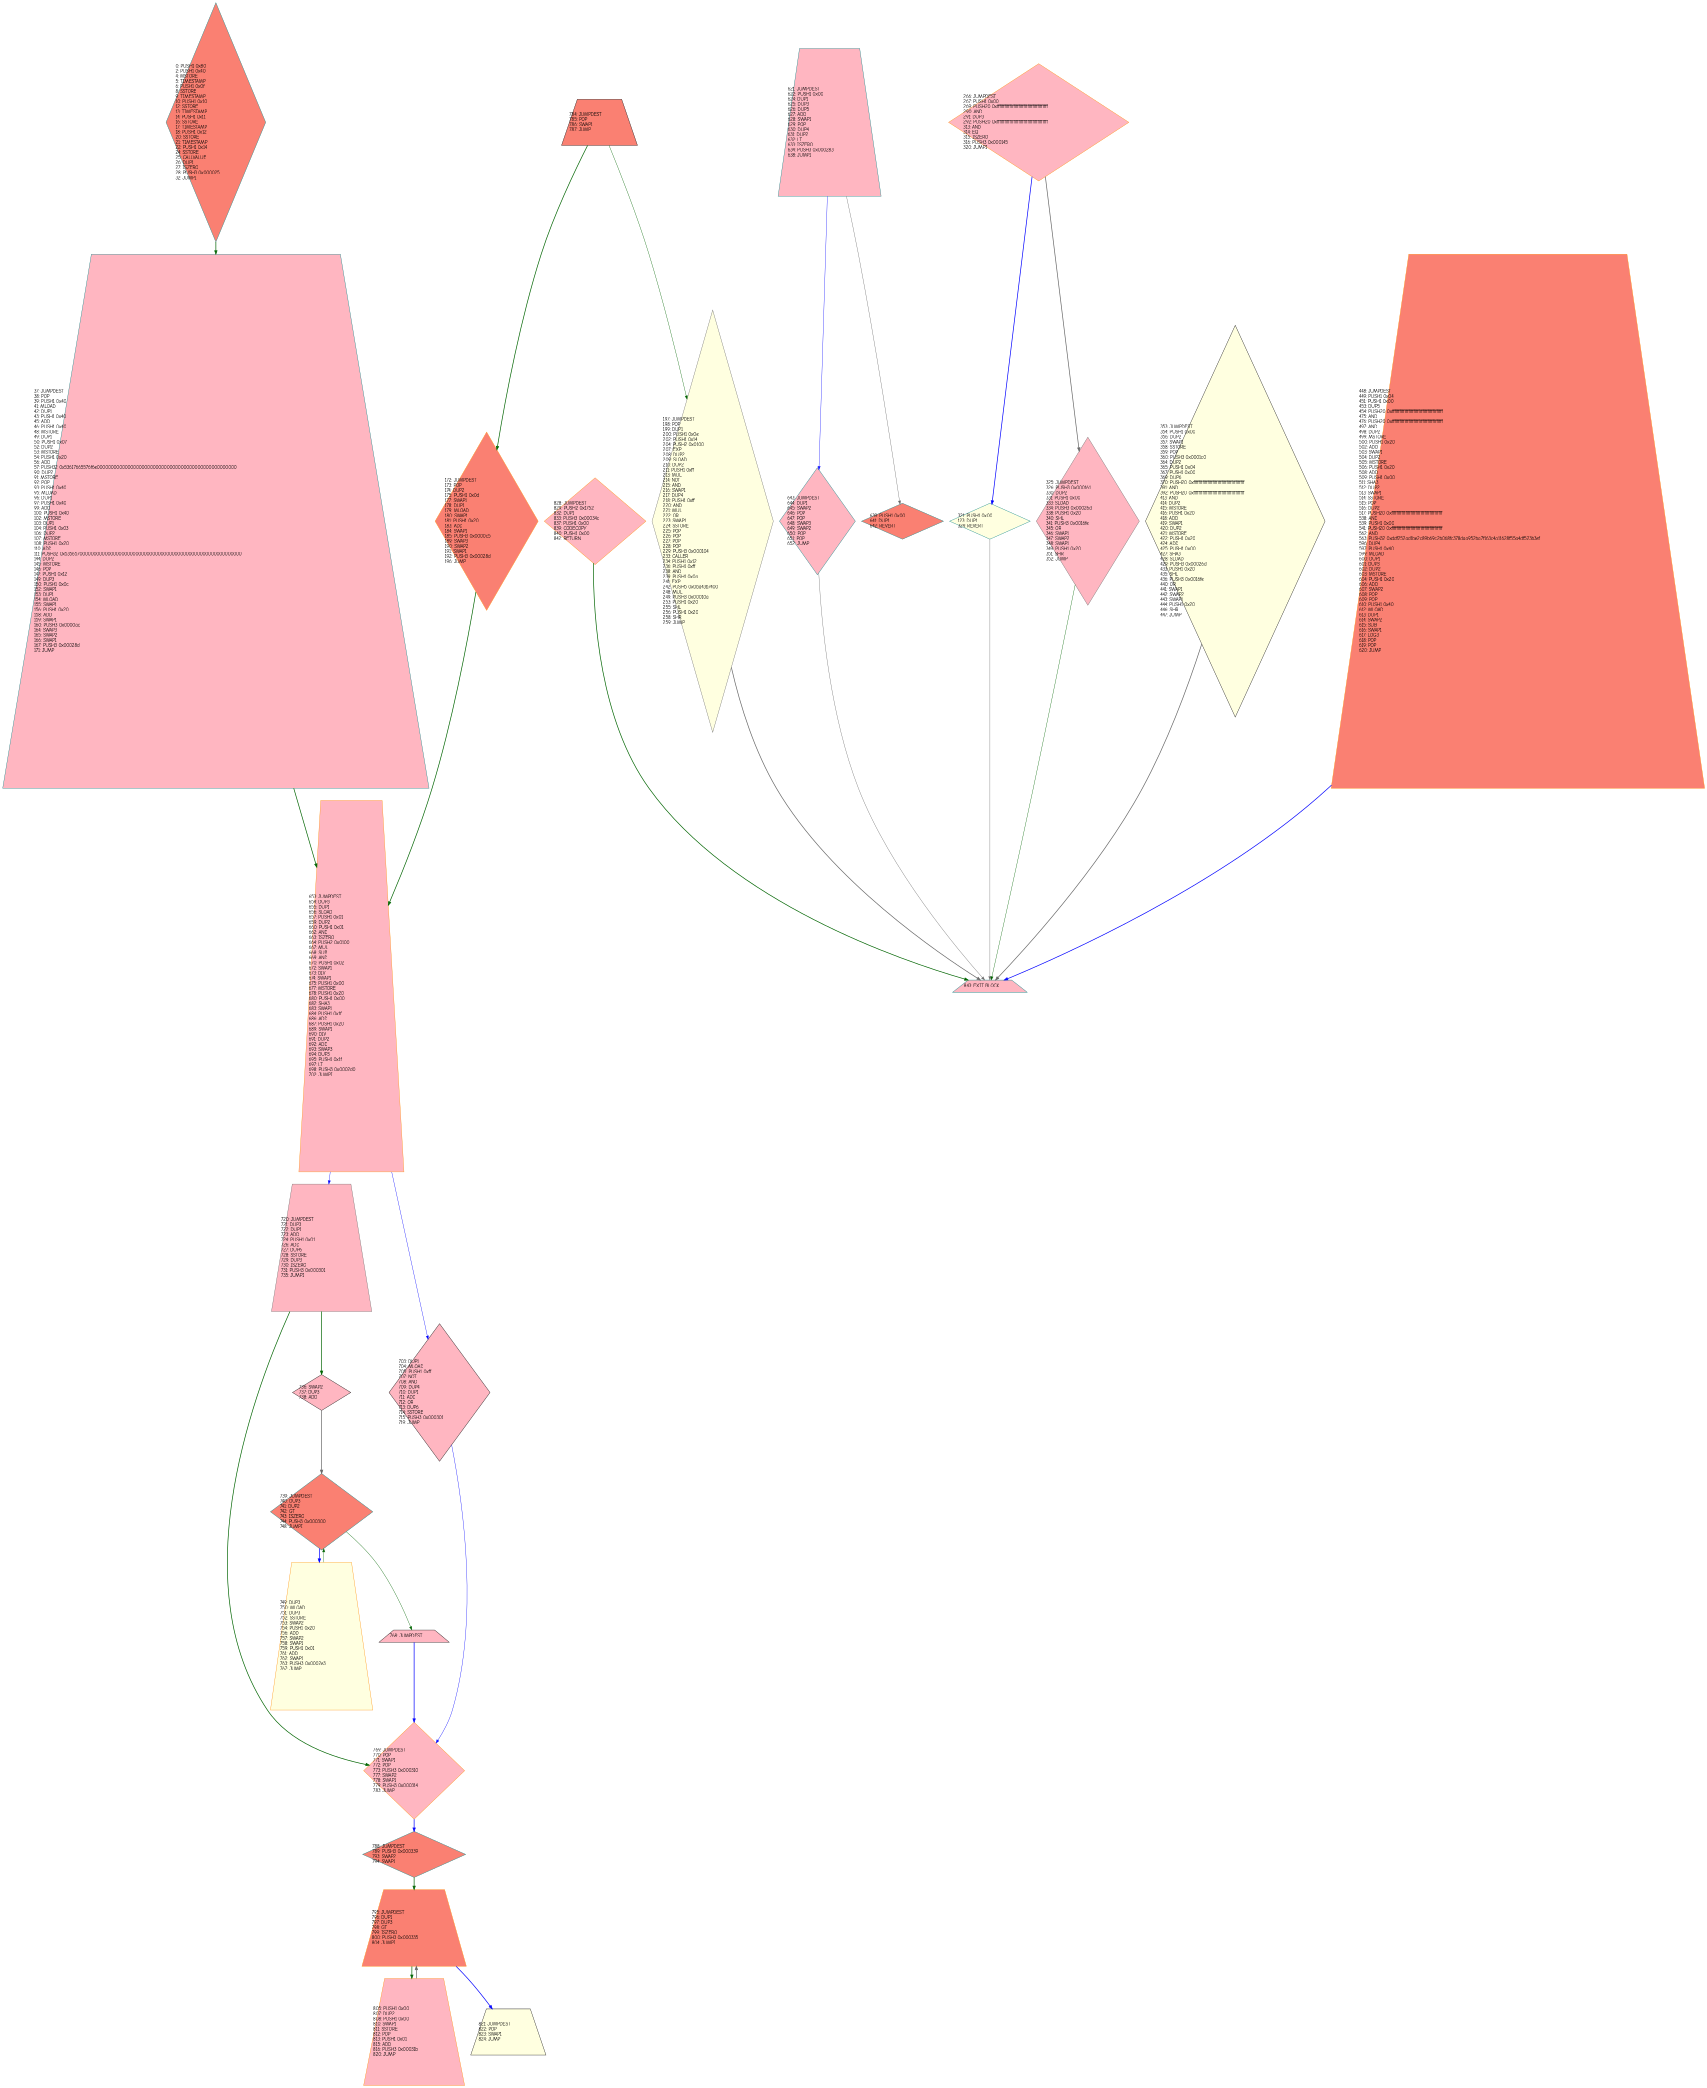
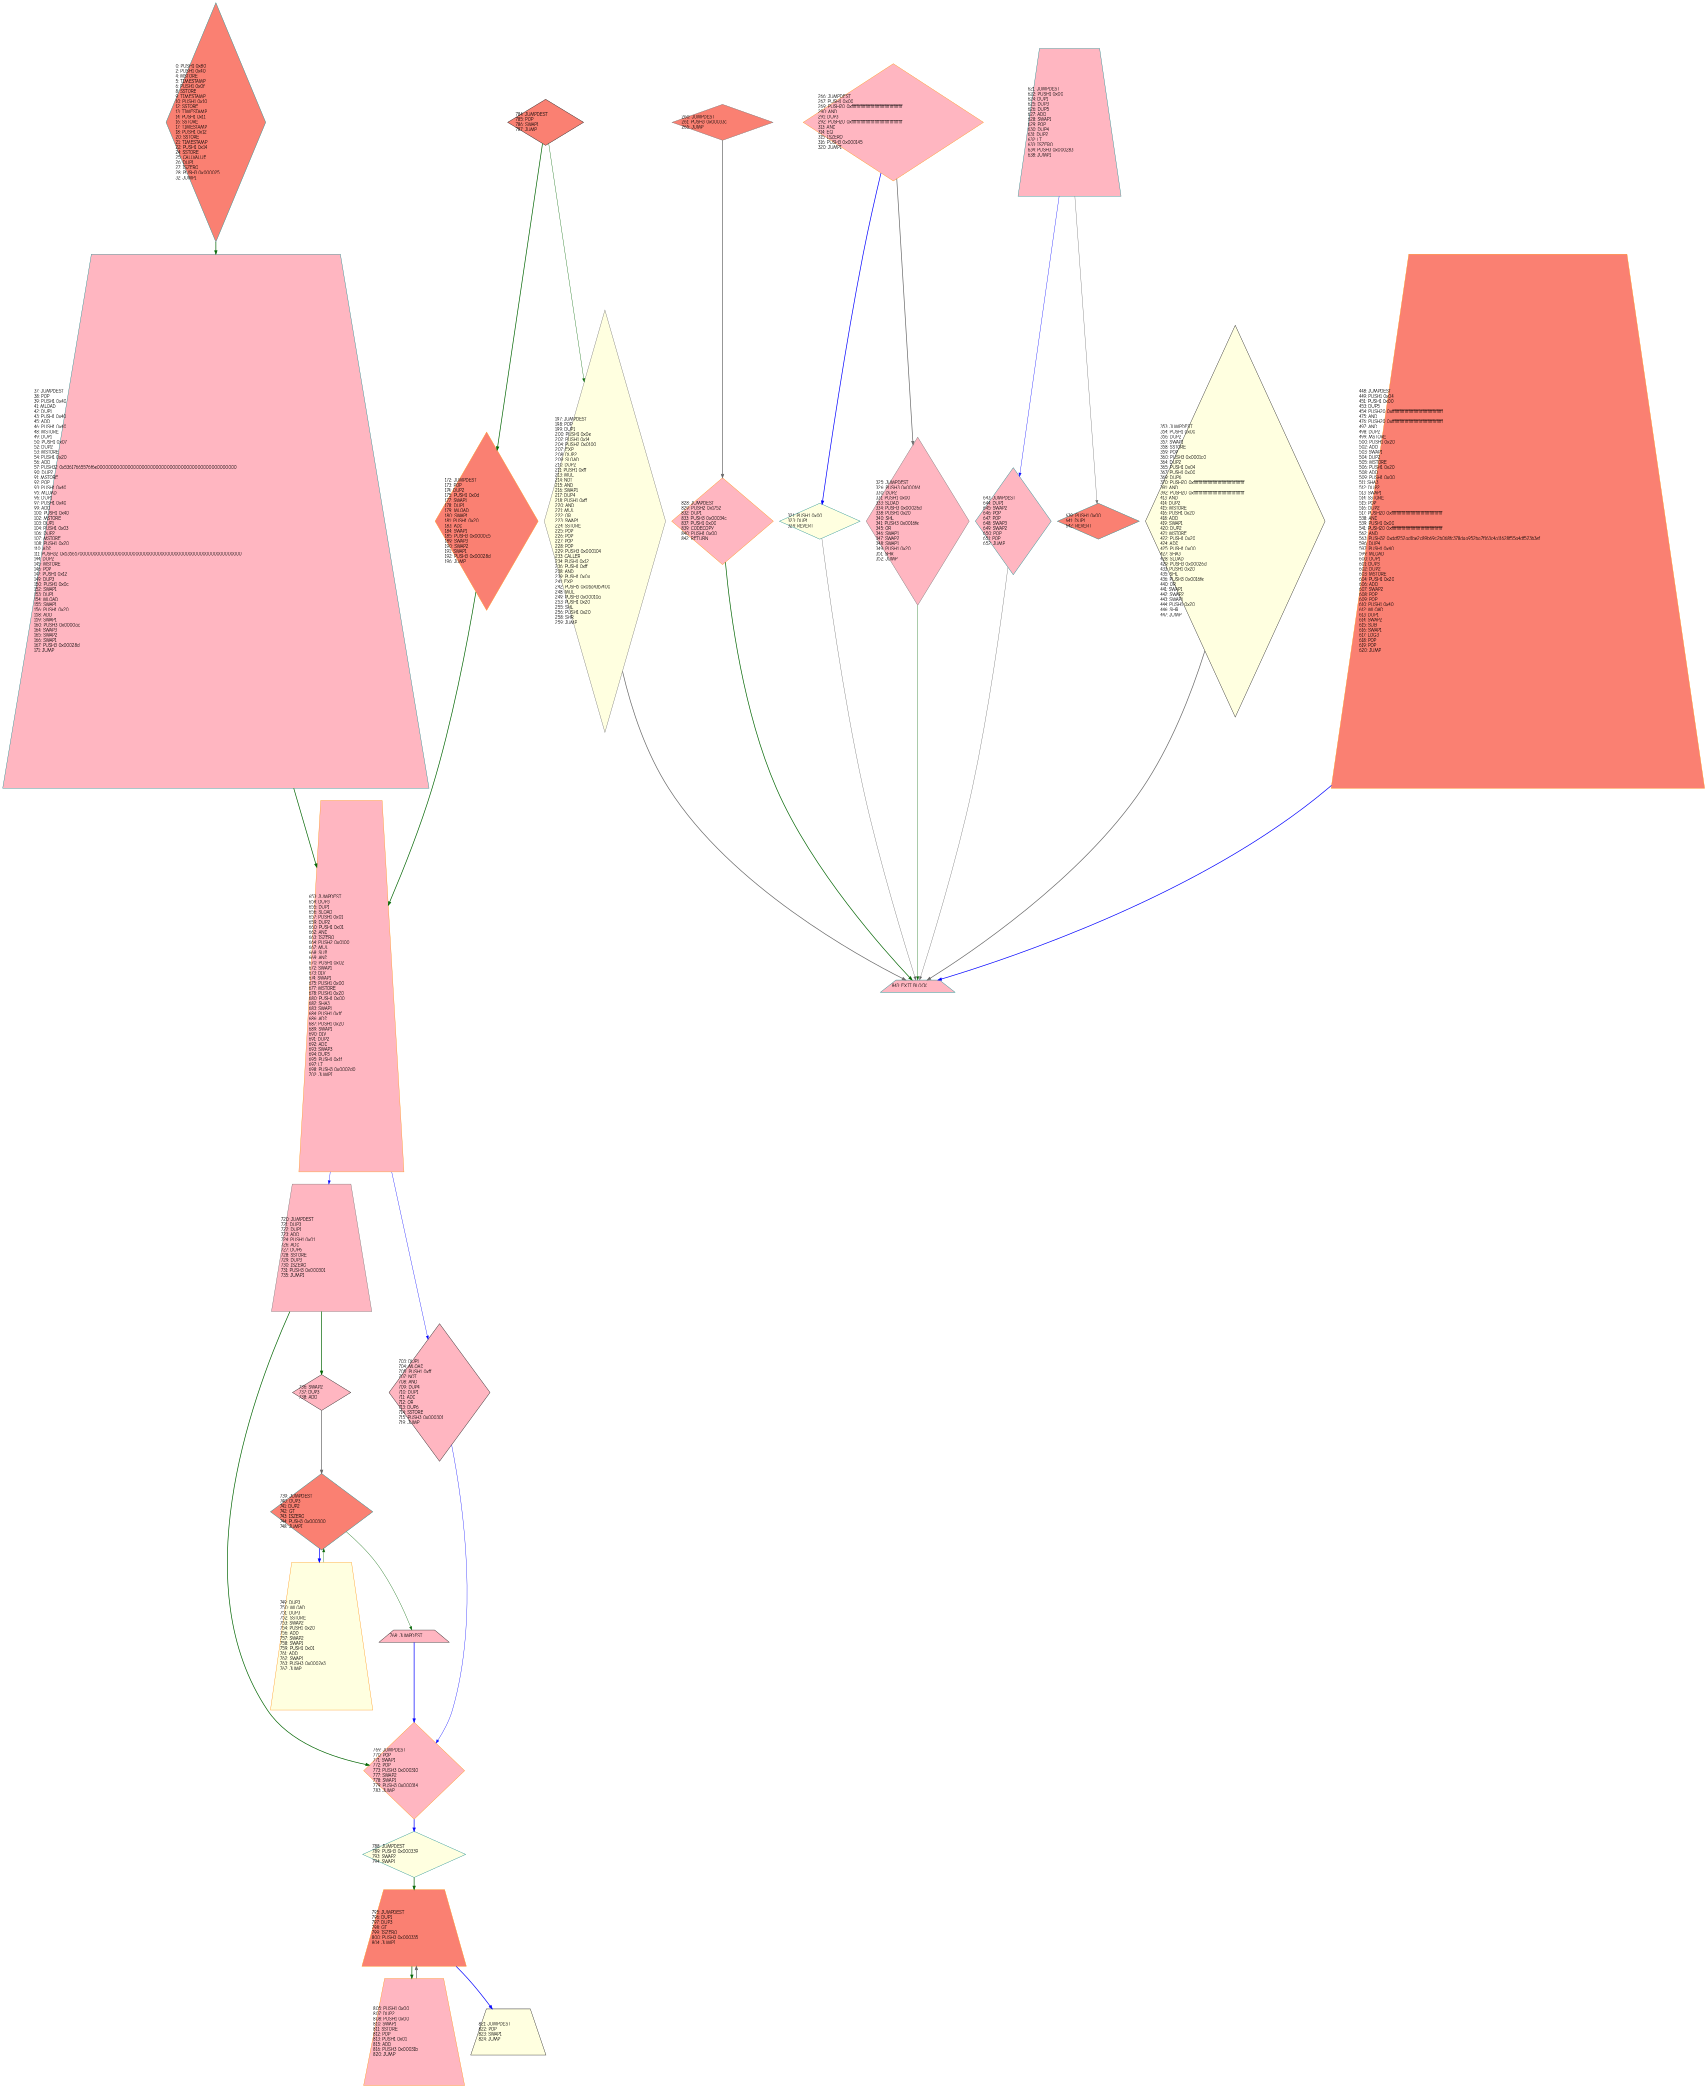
node "784: JUMPDEST 785: POP 786: SWAP1 787: JUMP": shape trapezium -> diamond
node "260: JUMPDEST 261: PUSH3 0x00033c 265: JUMP": added
node "321: PUSH1 0x00 123: DUP1 324: REVERT": label "321: PUSH1 0x00 123: DUP1 324: REVERT" -> "321: PUSH1 0x00 323: DUP1 324: REVERT"
node "788: JUMPDEST 789: PUSH3 0x000339 793: SWAP2 794: SWAP1": fillcolor salmon -> lightyellow
